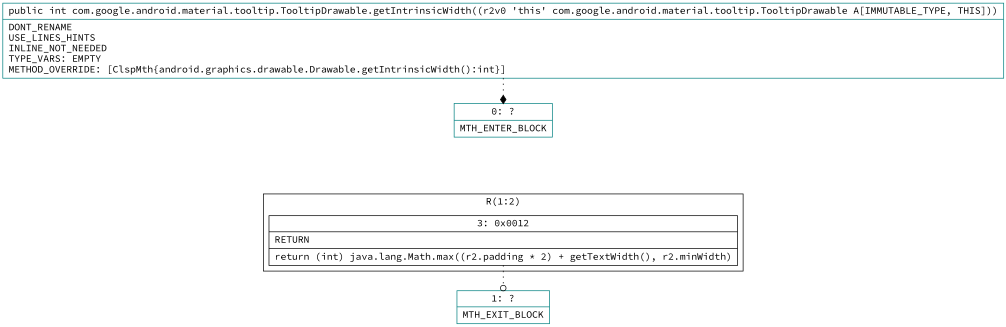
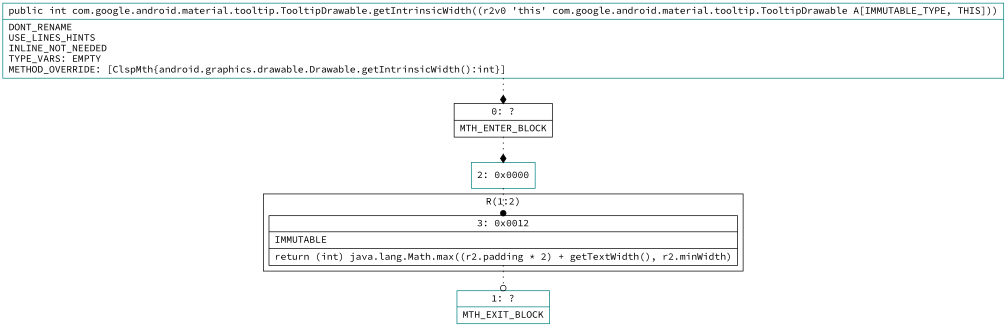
node "0: ?": color teal -> black
node "2: 0x0000": added
node "3: 0x0012": text "RETURN" -> "IMMUTABLE"
